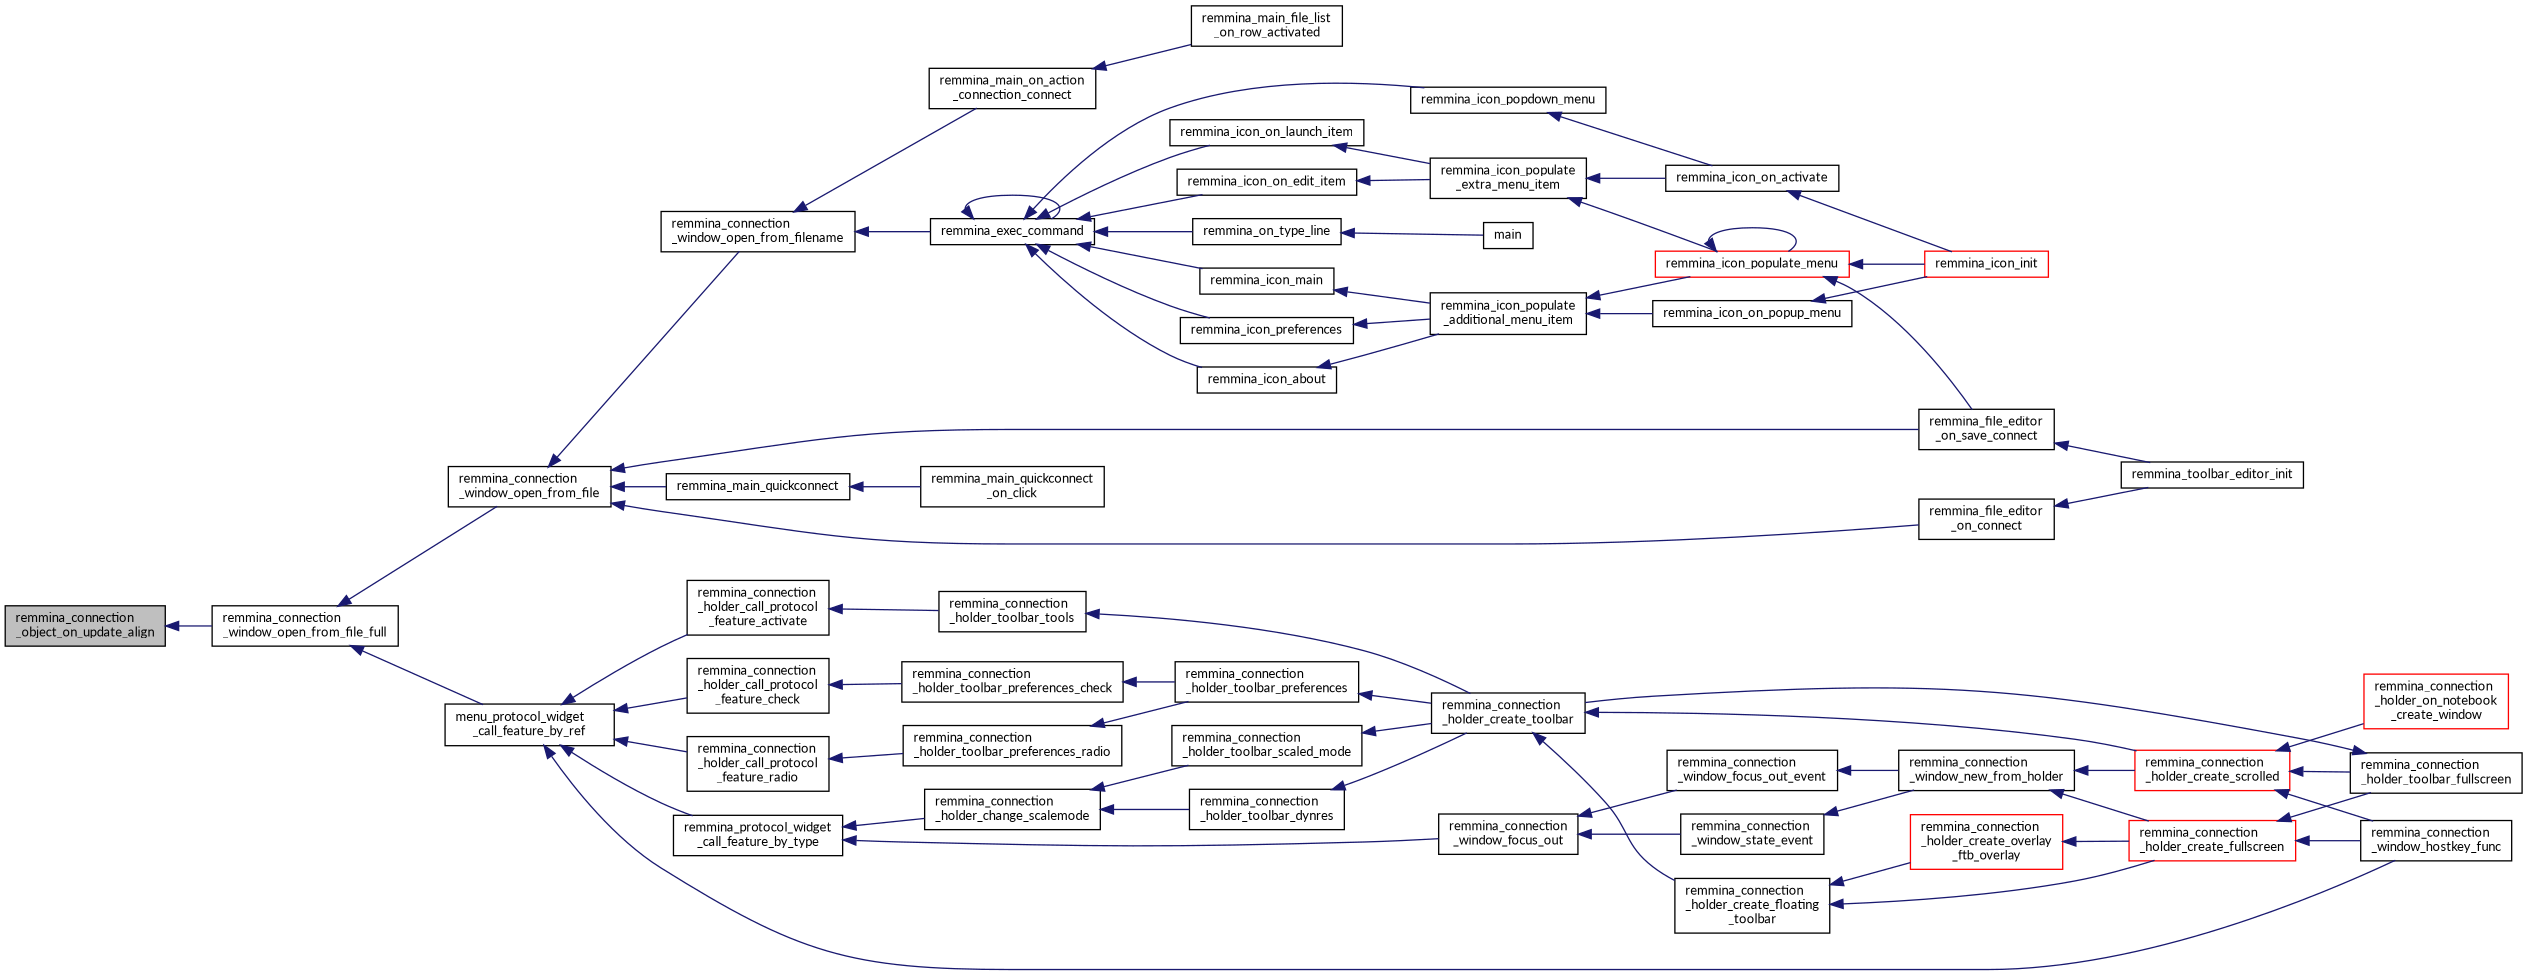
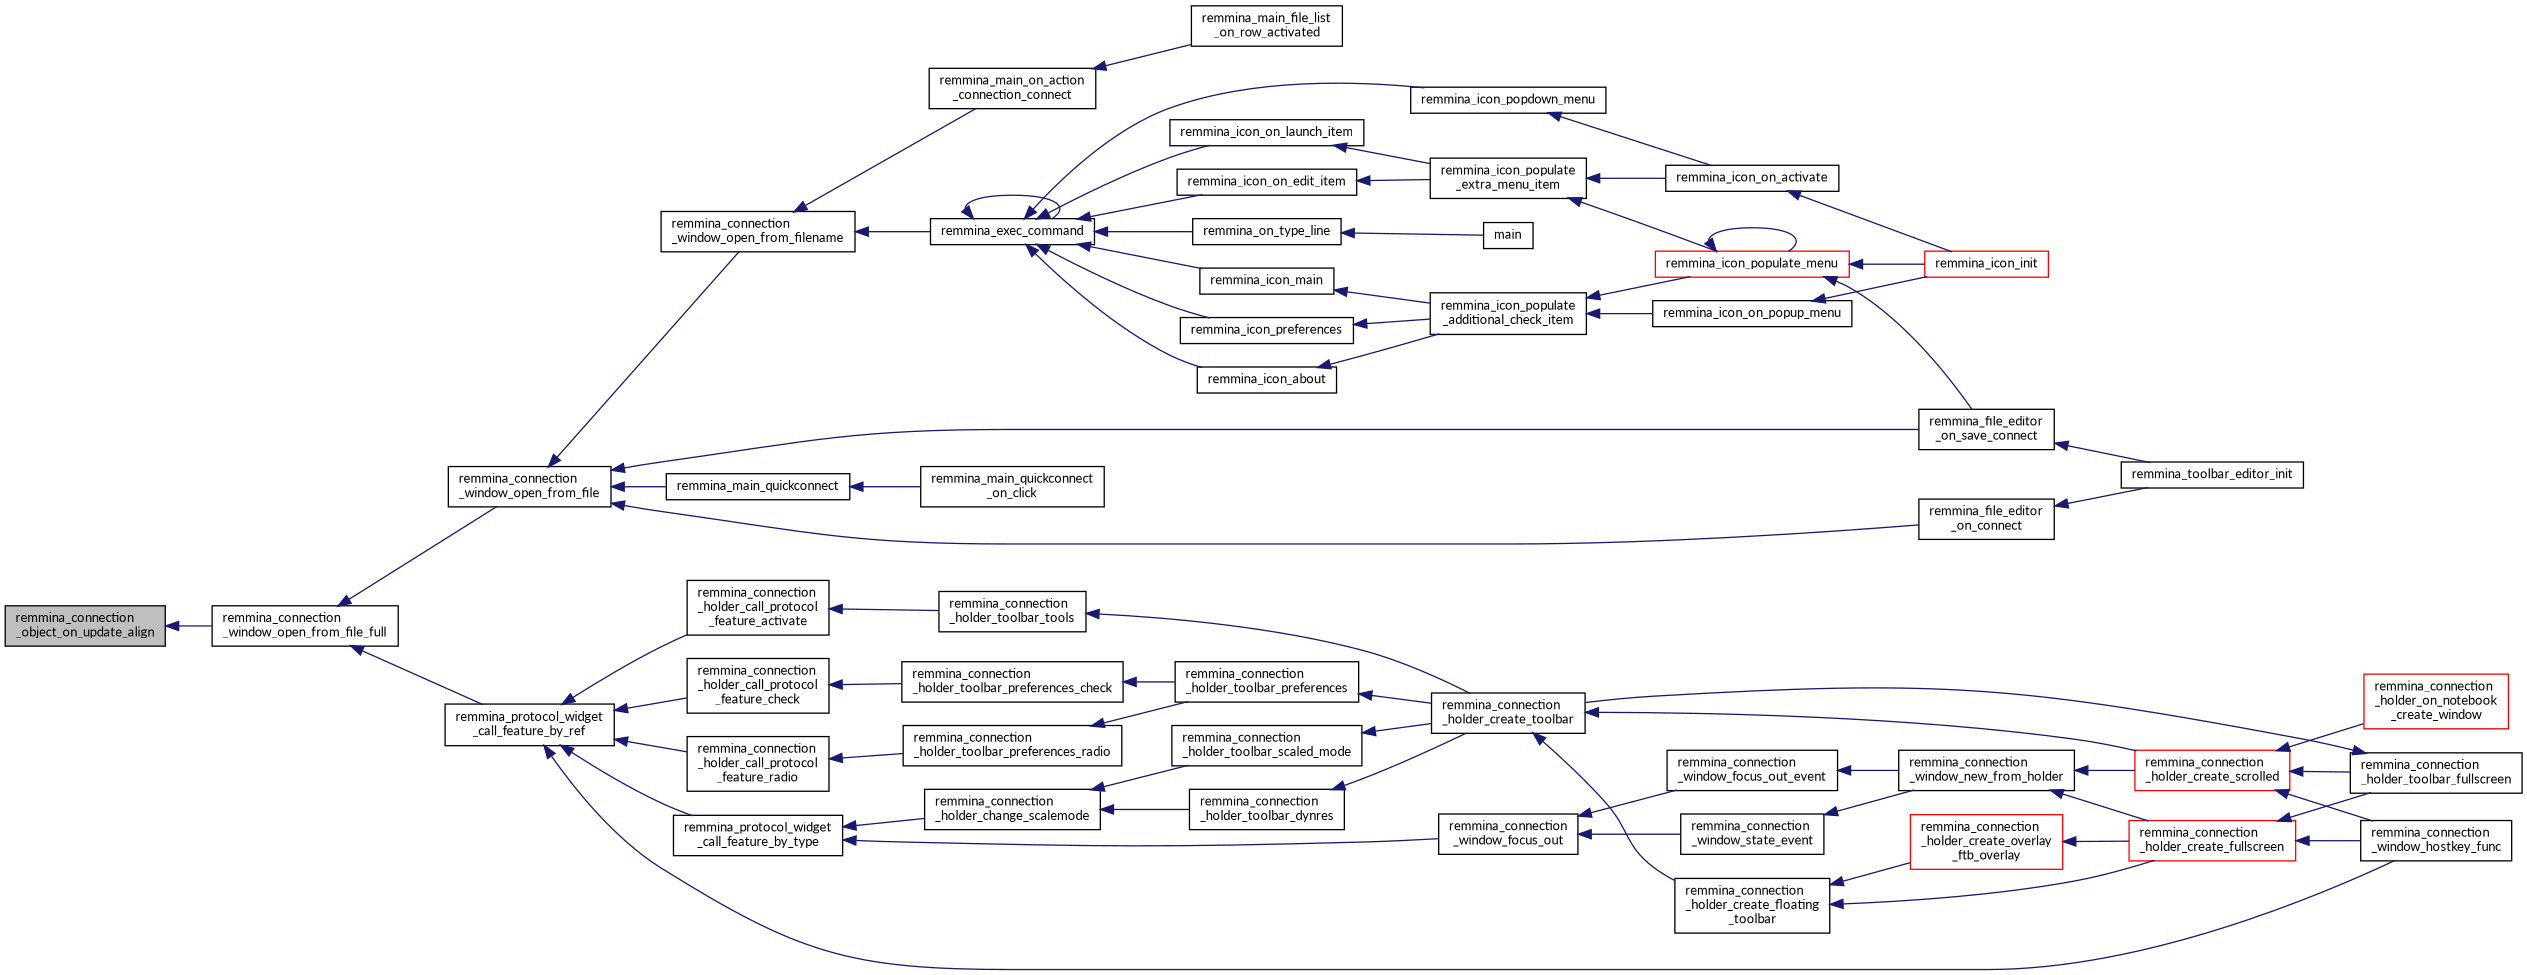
node "remmina_icon_populate _additional_menu_item": label "remmina_icon_populate _additional_menu_item" -> "remmina_icon_populate _additional_check_item"
node "menu_protocol_widget _call_feature_by_ref": label "menu_protocol_widget _call_feature_by_ref" -> "remmina_protocol_widget _call_feature_by_ref"
